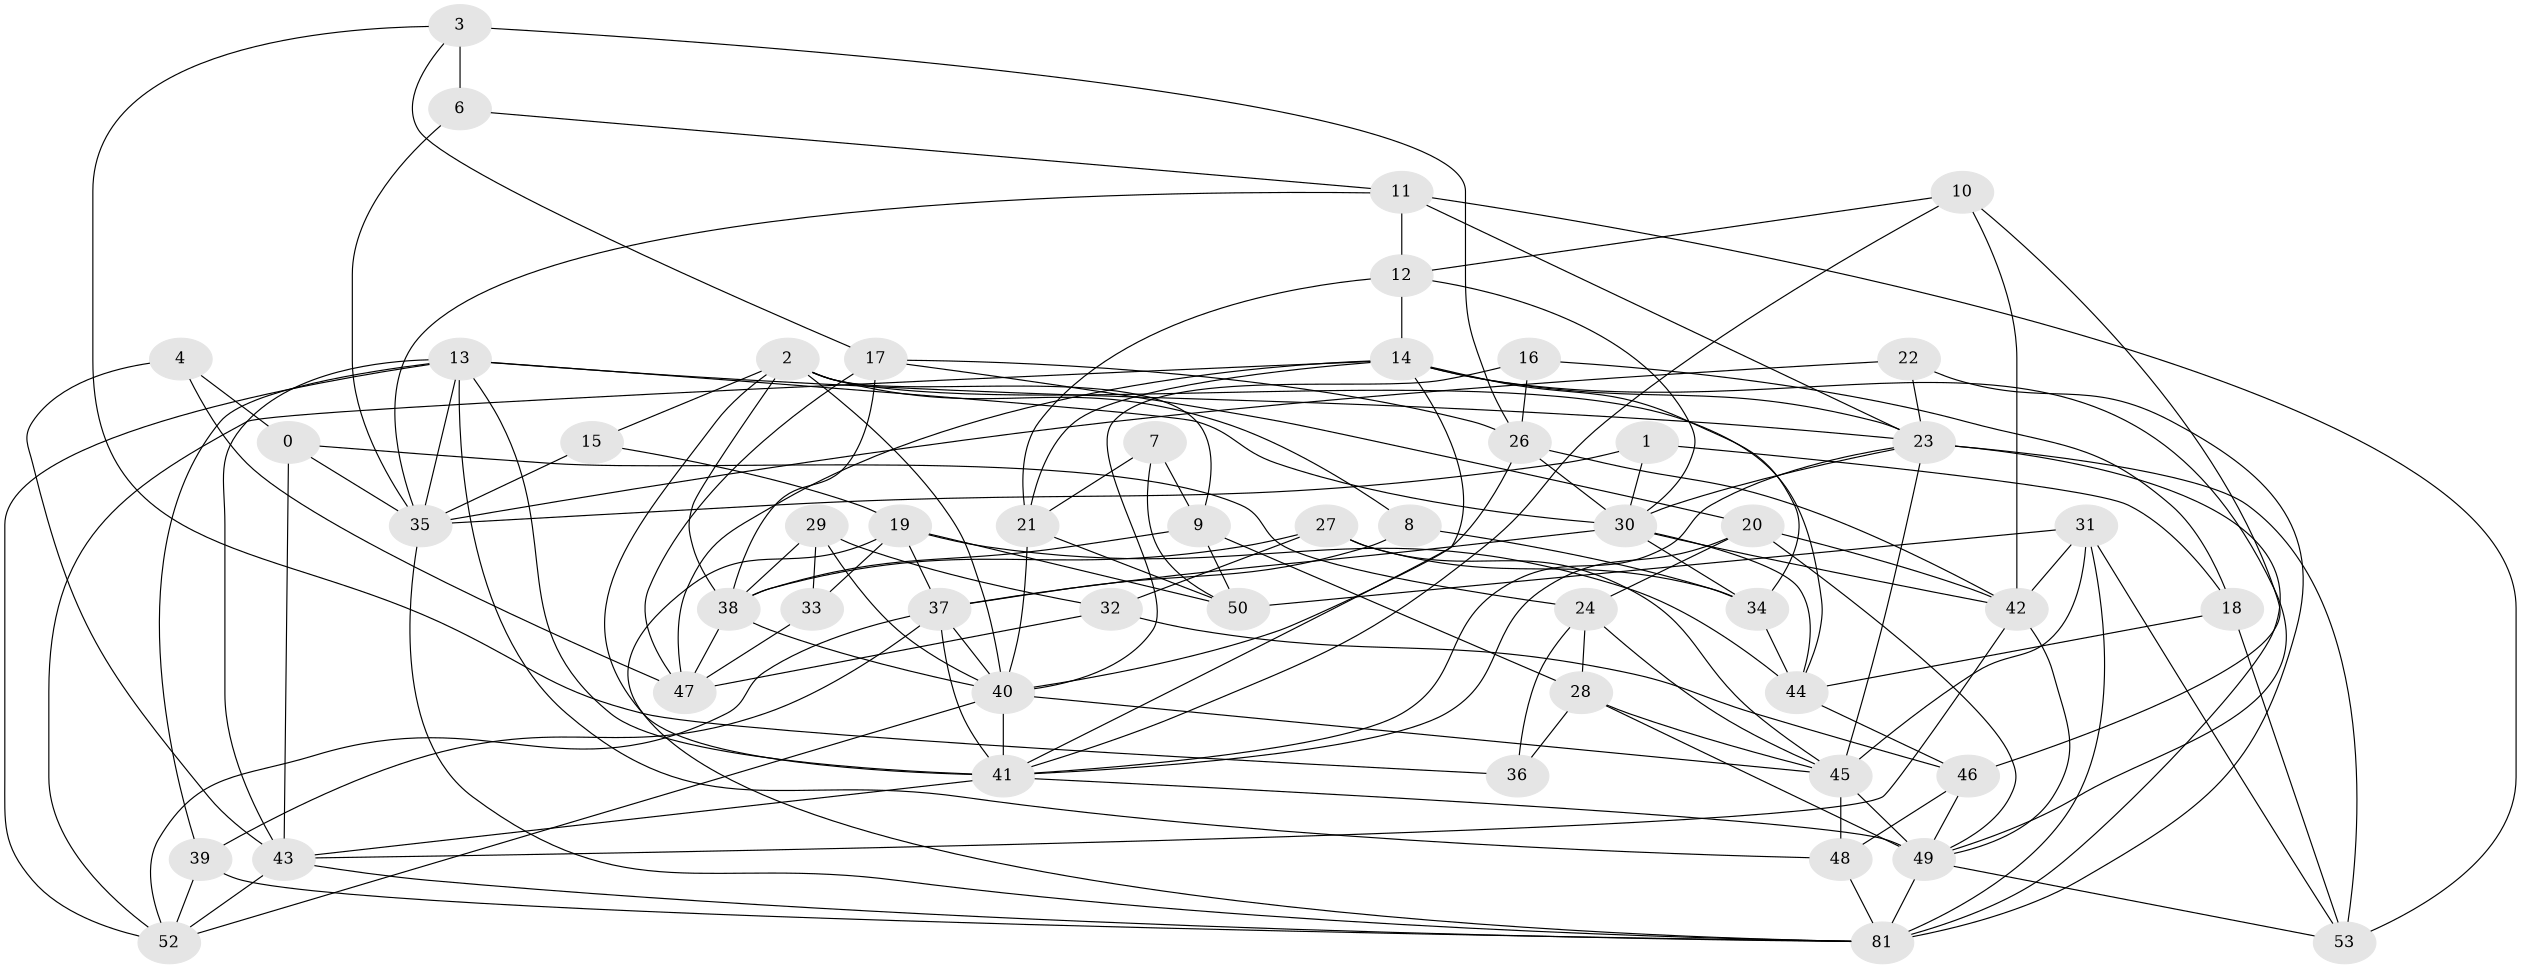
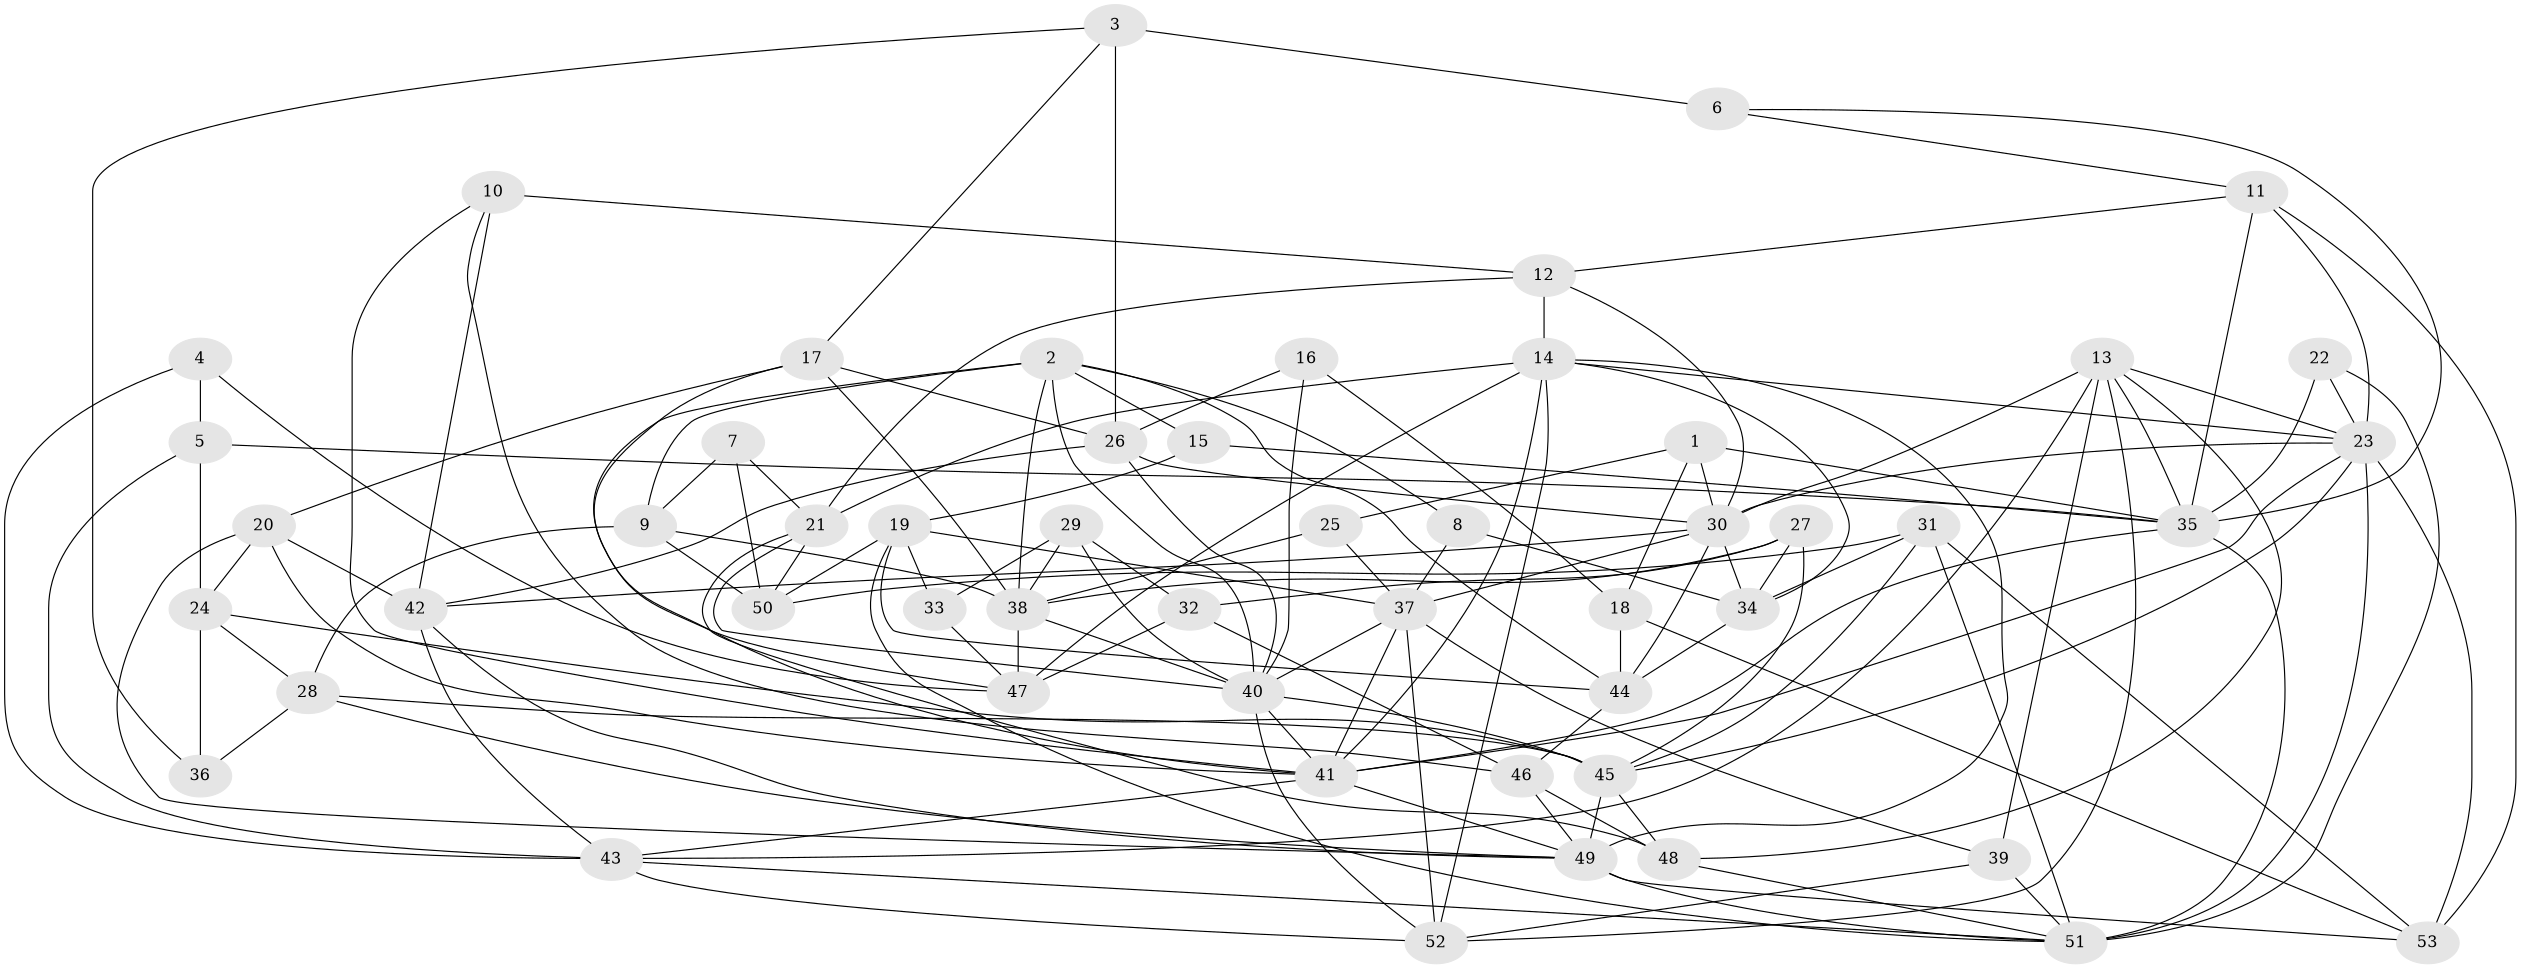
node "0": label "0" -> "5"
node "25": added
edge "31" -- "42": now "31" -- "34"
edge "13" -- "41": now "35" -- "41"
edge "21" -- "48": added
node "81": label "81" -> "51"
